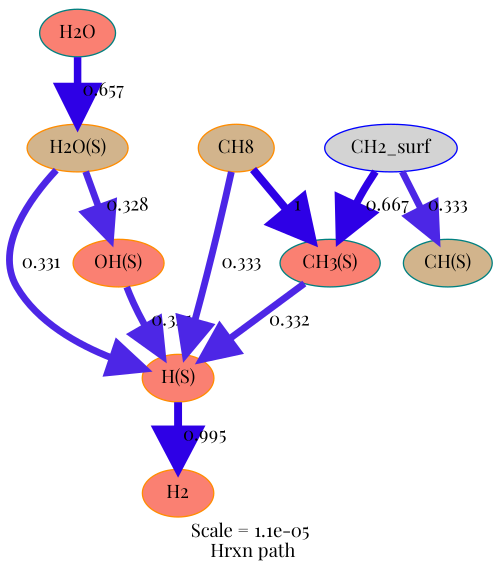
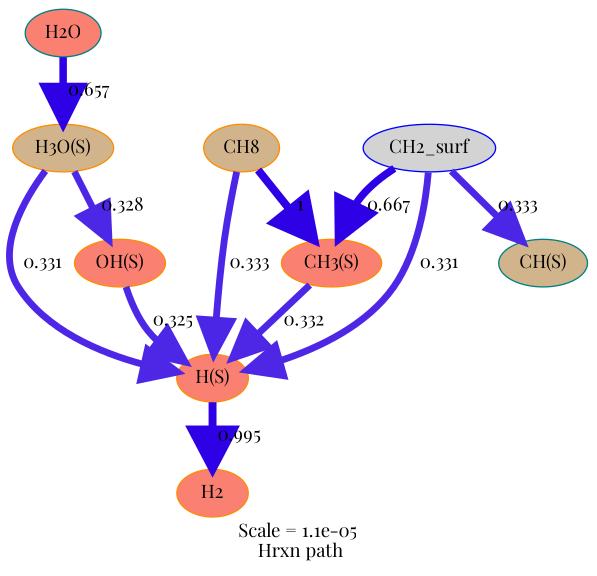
node "H2O(S)": label "H2O(S)" -> "H3O(S)"
node "CH3(S)": color teal -> darkorange
edge "CH2_surf" -> "H(S)": added, label "0.331"
